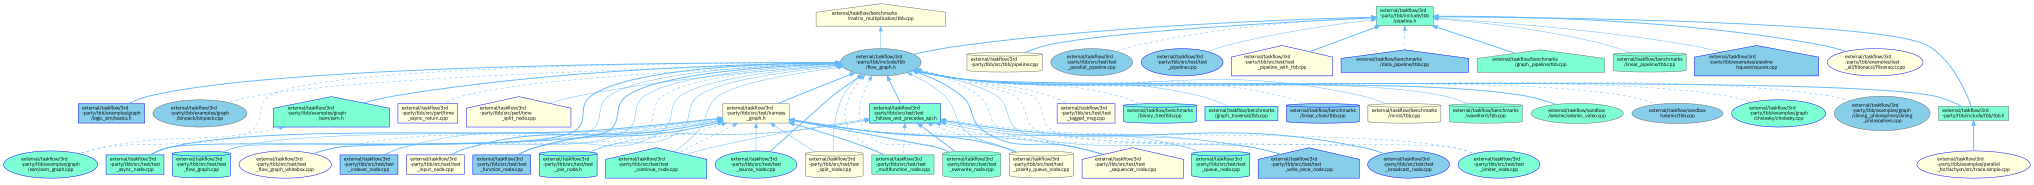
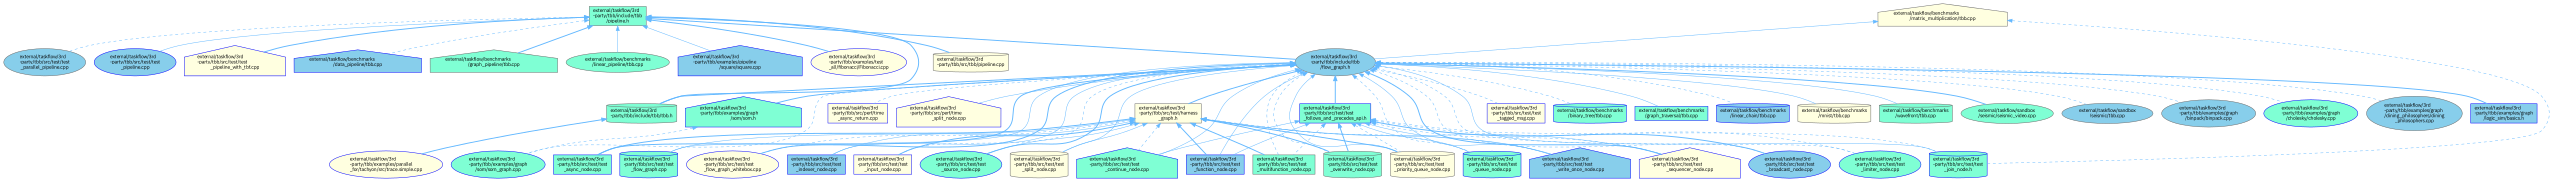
node "external/taskflow/benchmarks /linear_pipeline/tbb.cpp": shape cylinder -> ellipse
node "external/taskflow/3rd -party/tbb/include/tbb/tbb.h": shape box -> cylinder
edge "external/taskflow/3rd -party/tbb/src/test/test _join_node.h" -> "external/taskflow/3rd -party/tbb/src/test/harness _graph.h": now "external/taskflow/3rd -party/tbb/src/test/test _join_node.h" -> "external/taskflow/benchmarks /matrix_multiplication/tbb.cpp"
